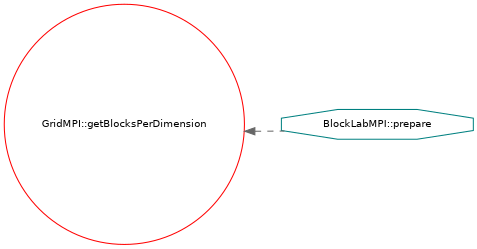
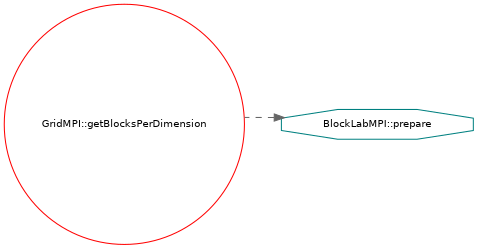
edge "BlockLabMPI::prepare" -> "GridMPI::getBlocksPerDimension": reversed
